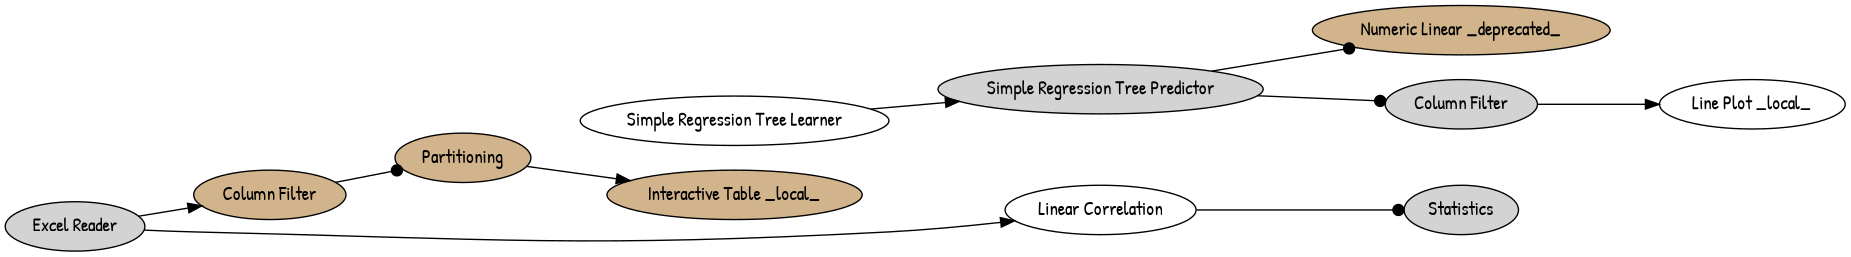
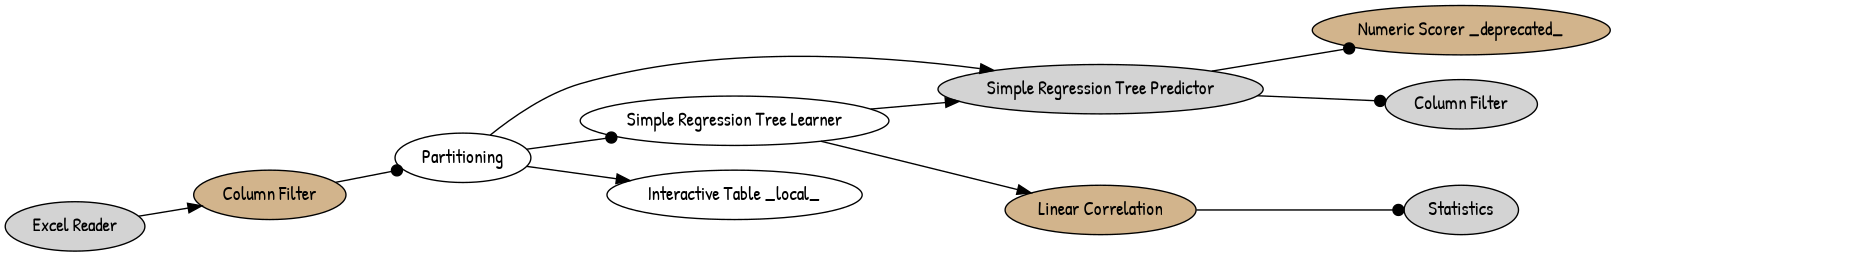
node "Numeric Linear _deprecated_": label "Numeric Linear _deprecated_" -> "Numeric Scorer _deprecated_"
edge "Partitioning" -> "Simple Regression Tree Predictor": added
node "Line Plot _local_": removed
edge "Partitioning" -> "Simple Regression Tree Learner": added
node "Partitioning": fillcolor tan -> white
node "Interactive Table _local_": fillcolor tan -> white
node "Linear Correlation": fillcolor white -> tan
edge "Excel Reader" -> "Linear Correlation": now "Simple Regression Tree Learner" -> "Linear Correlation"
